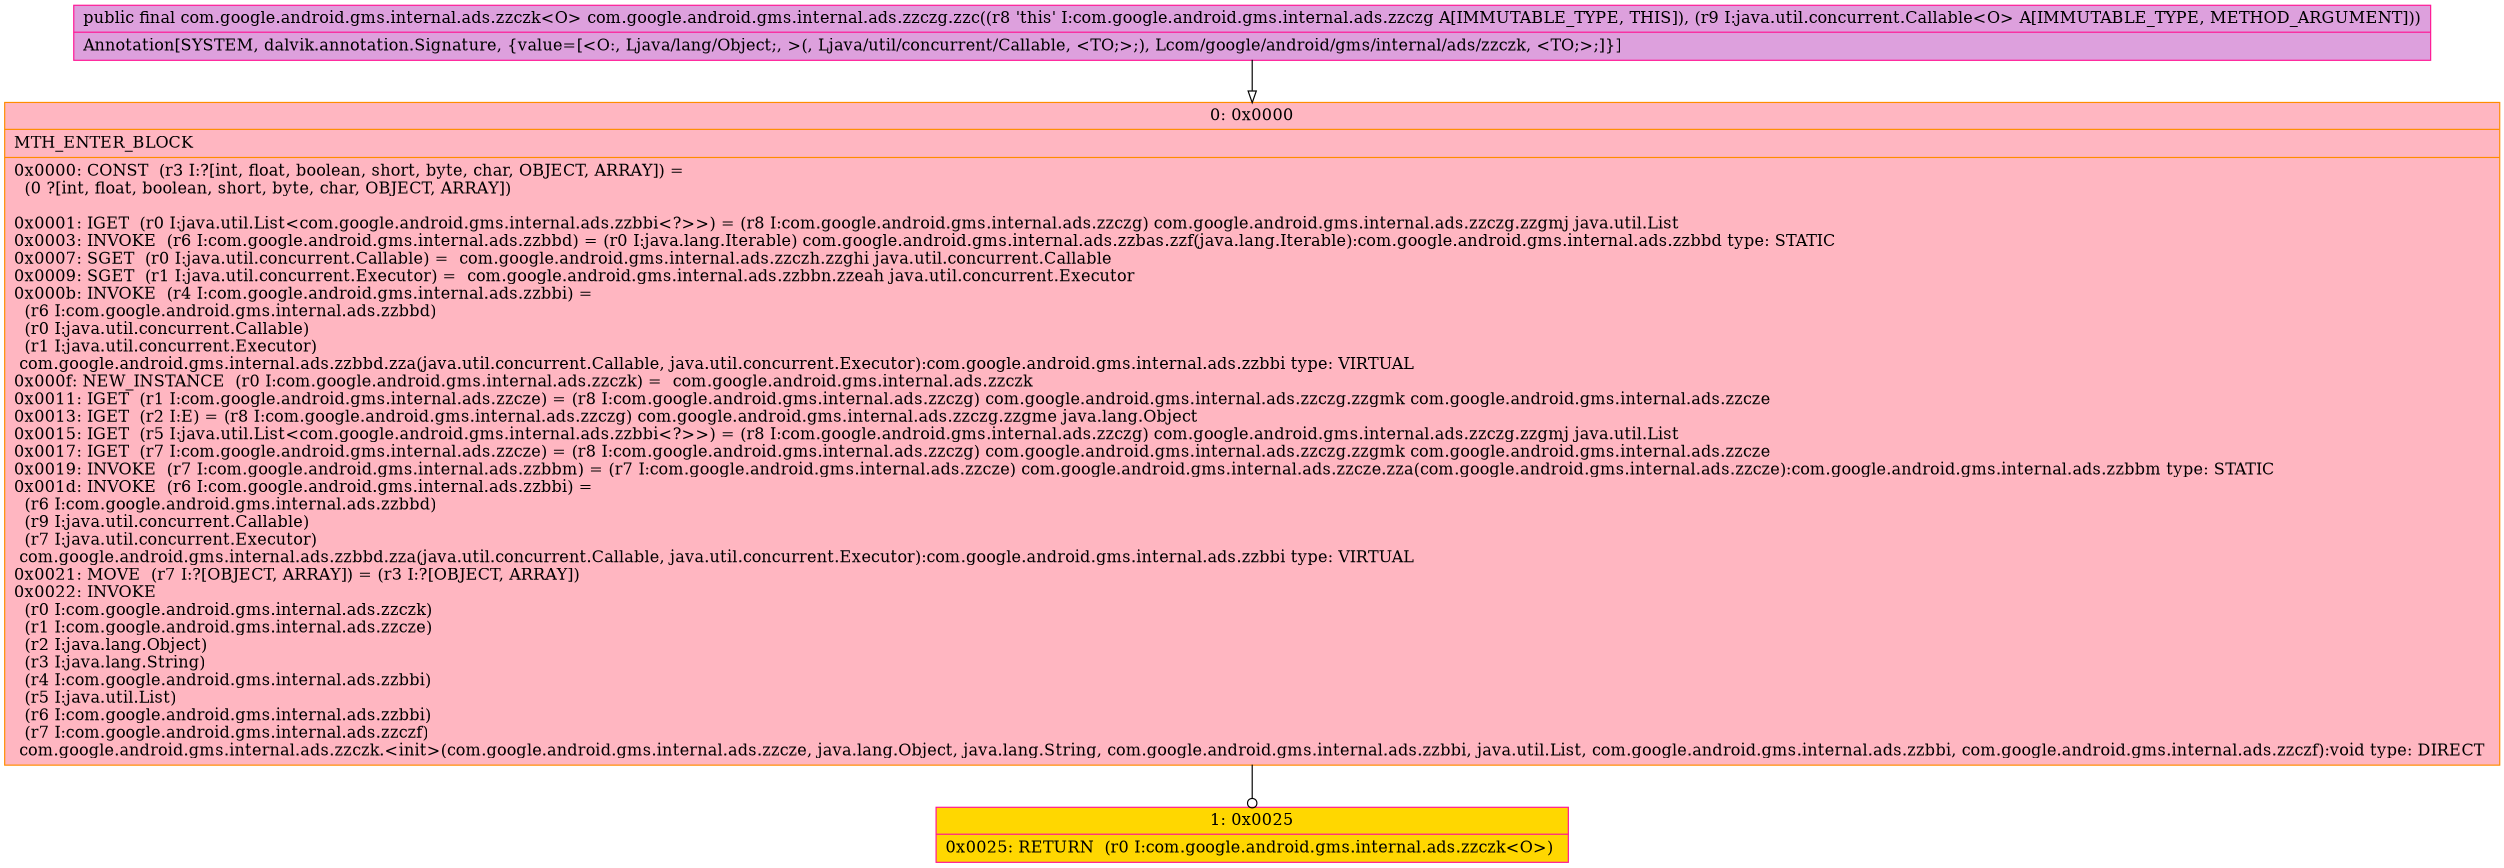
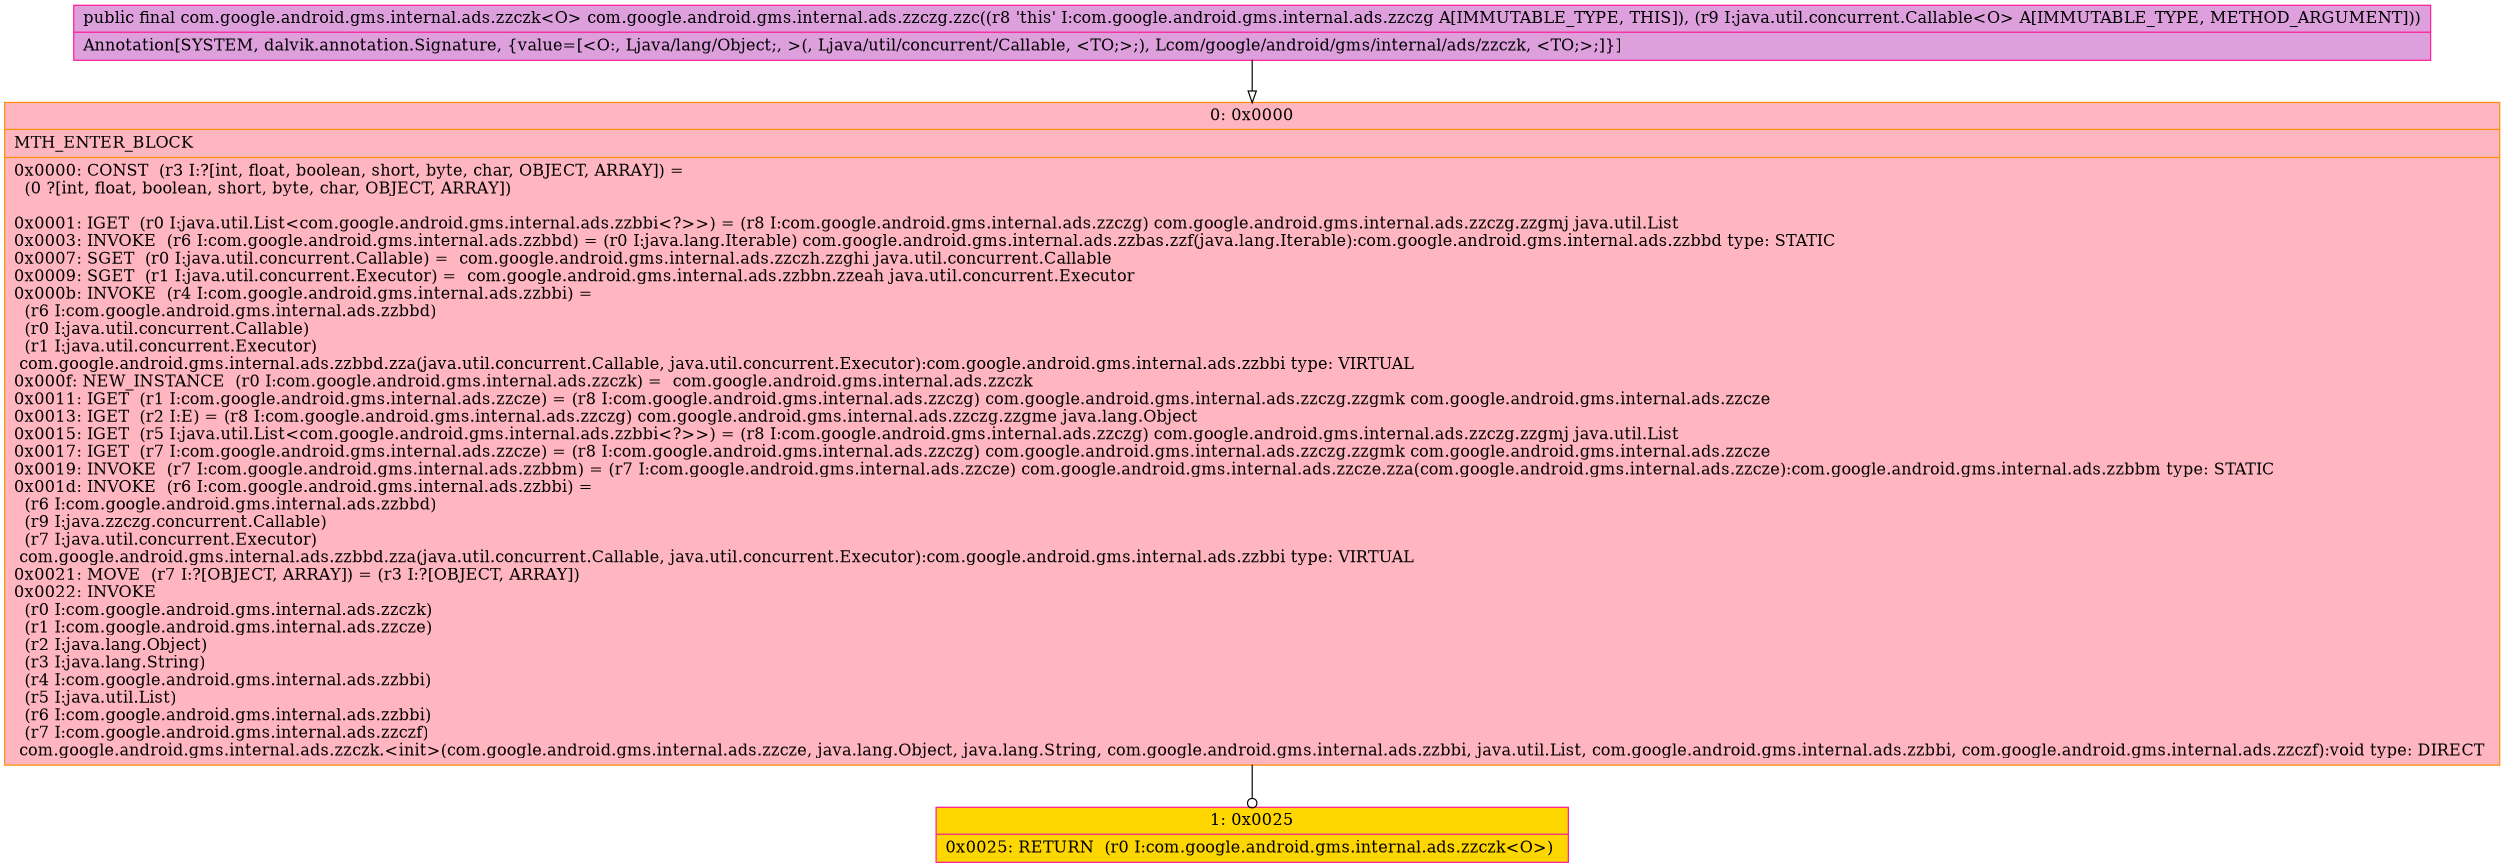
node "0: 0x0000": text "(r9 I:java.util.concurrent.Callable)" -> "(r9 I:java.zzczg.concurrent.Callable)"
